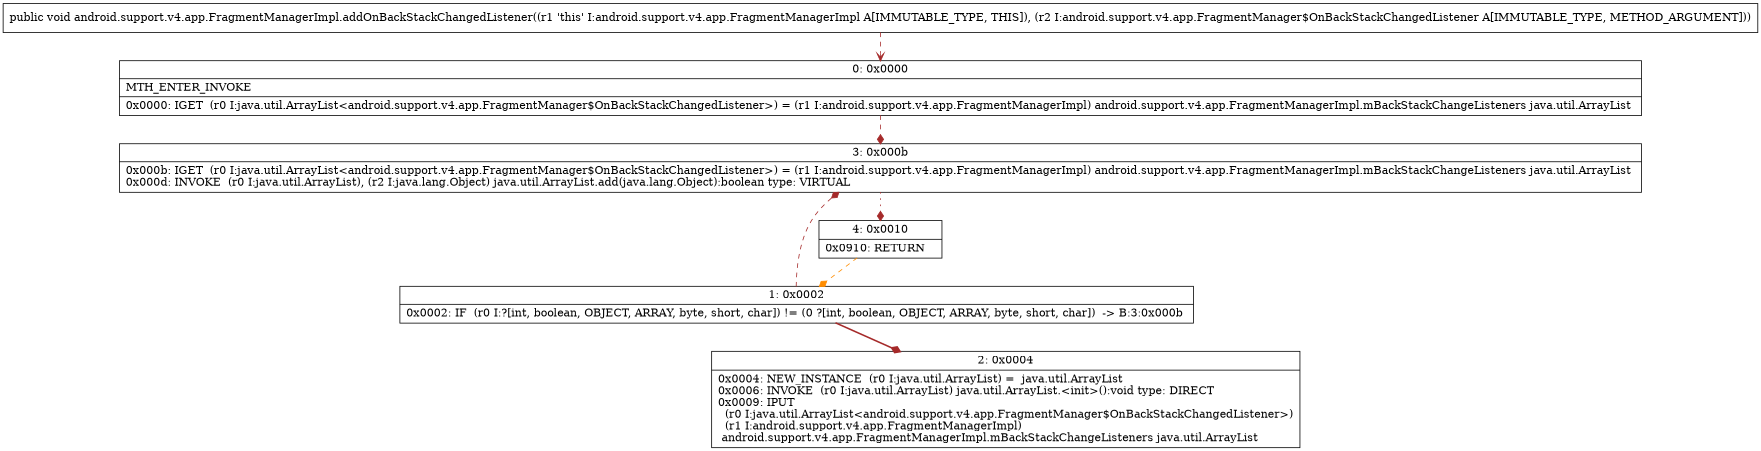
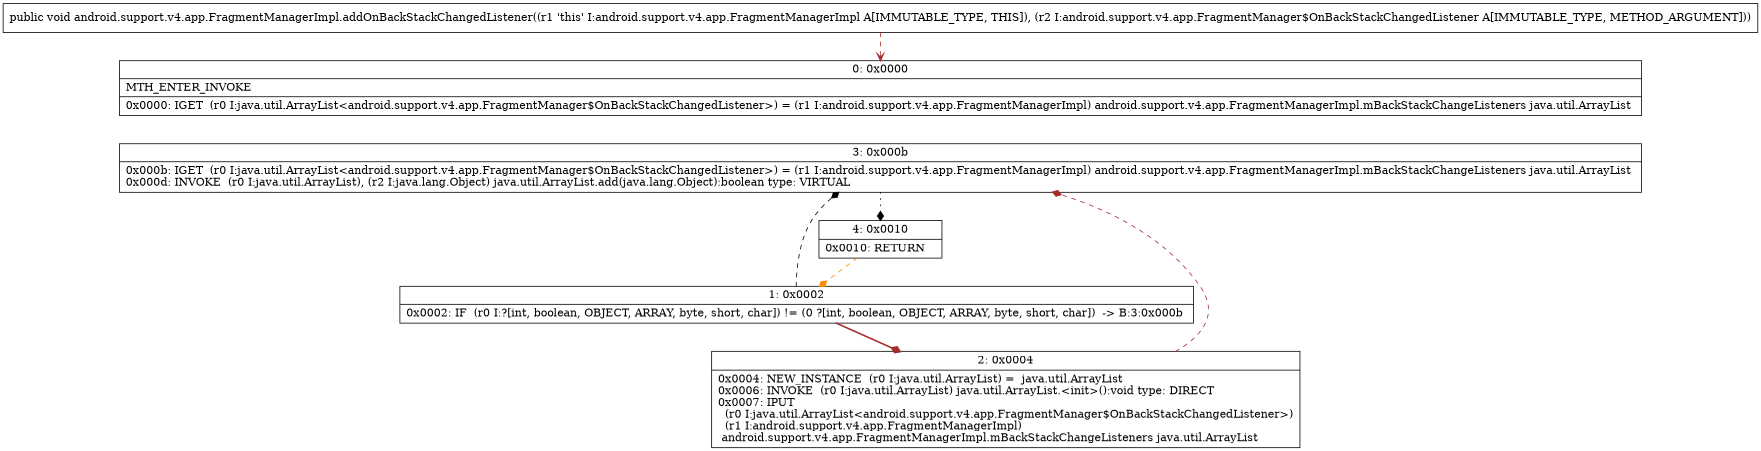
edge "0: 0x0000" -> "3: 0x000b": now "2: 0x0004" -> "3: 0x000b"
edge "3: 0x000b" -> "4: 0x0010": color brown -> black
edge "1: 0x0002" -> "3: 0x000b": color brown -> black
node "4: 0x0010": text "0x0910: RETURN" -> "0x0010: RETURN"
node "2: 0x0004": text "0x0009: IPUT" -> "0x0007: IPUT"
